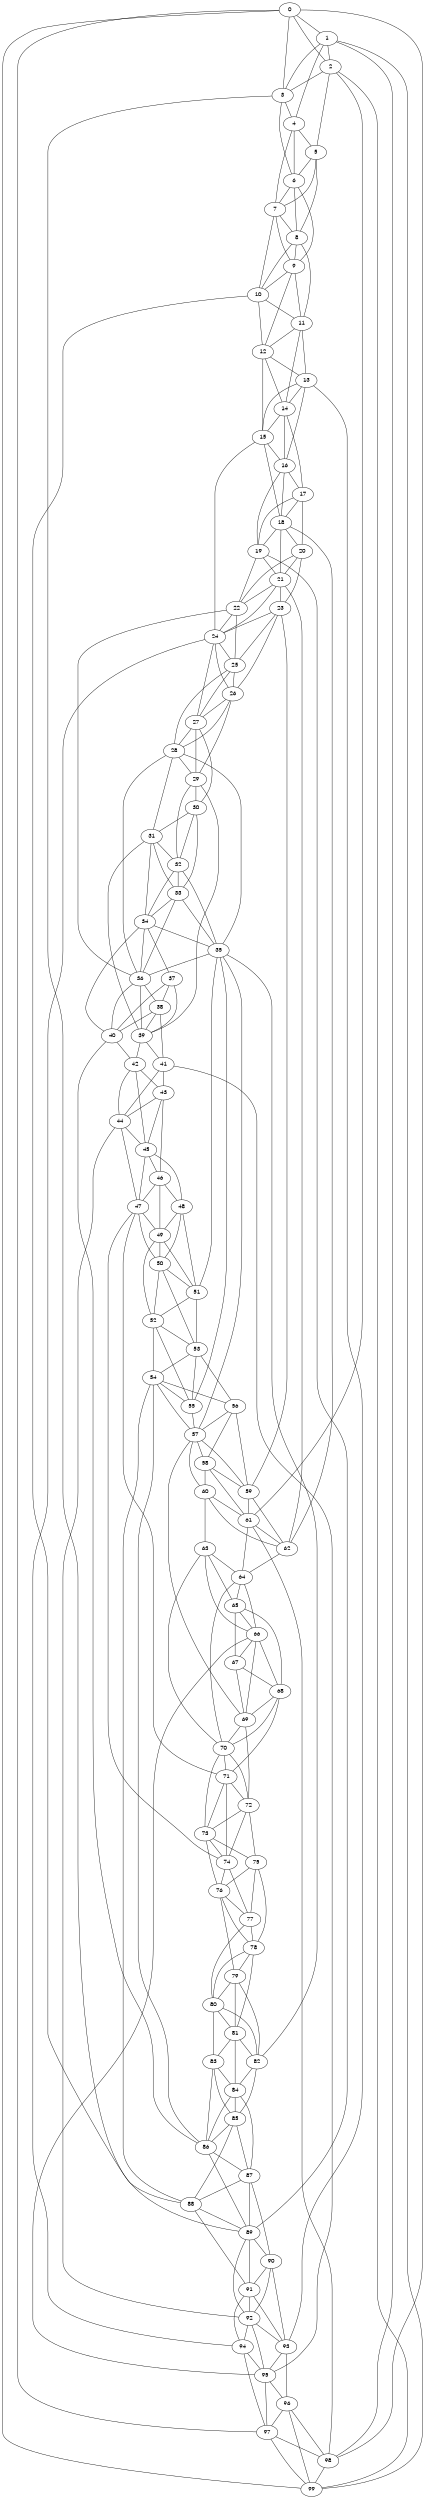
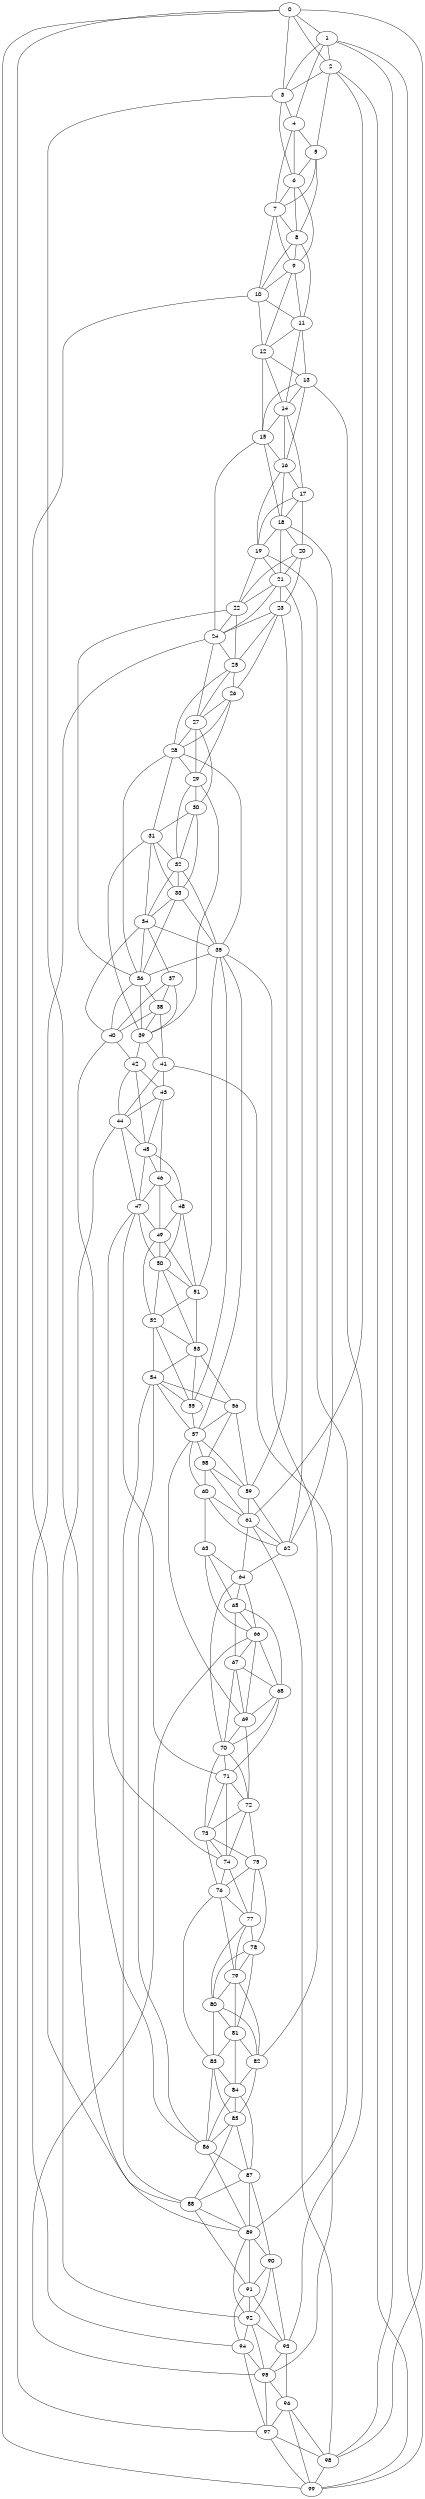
edge "24" -- "26": removed
edge "63" -- "70": now "67" -- "70"
edge "76" -- "78": now "76" -- "83"
edge "77" -- "79": added
